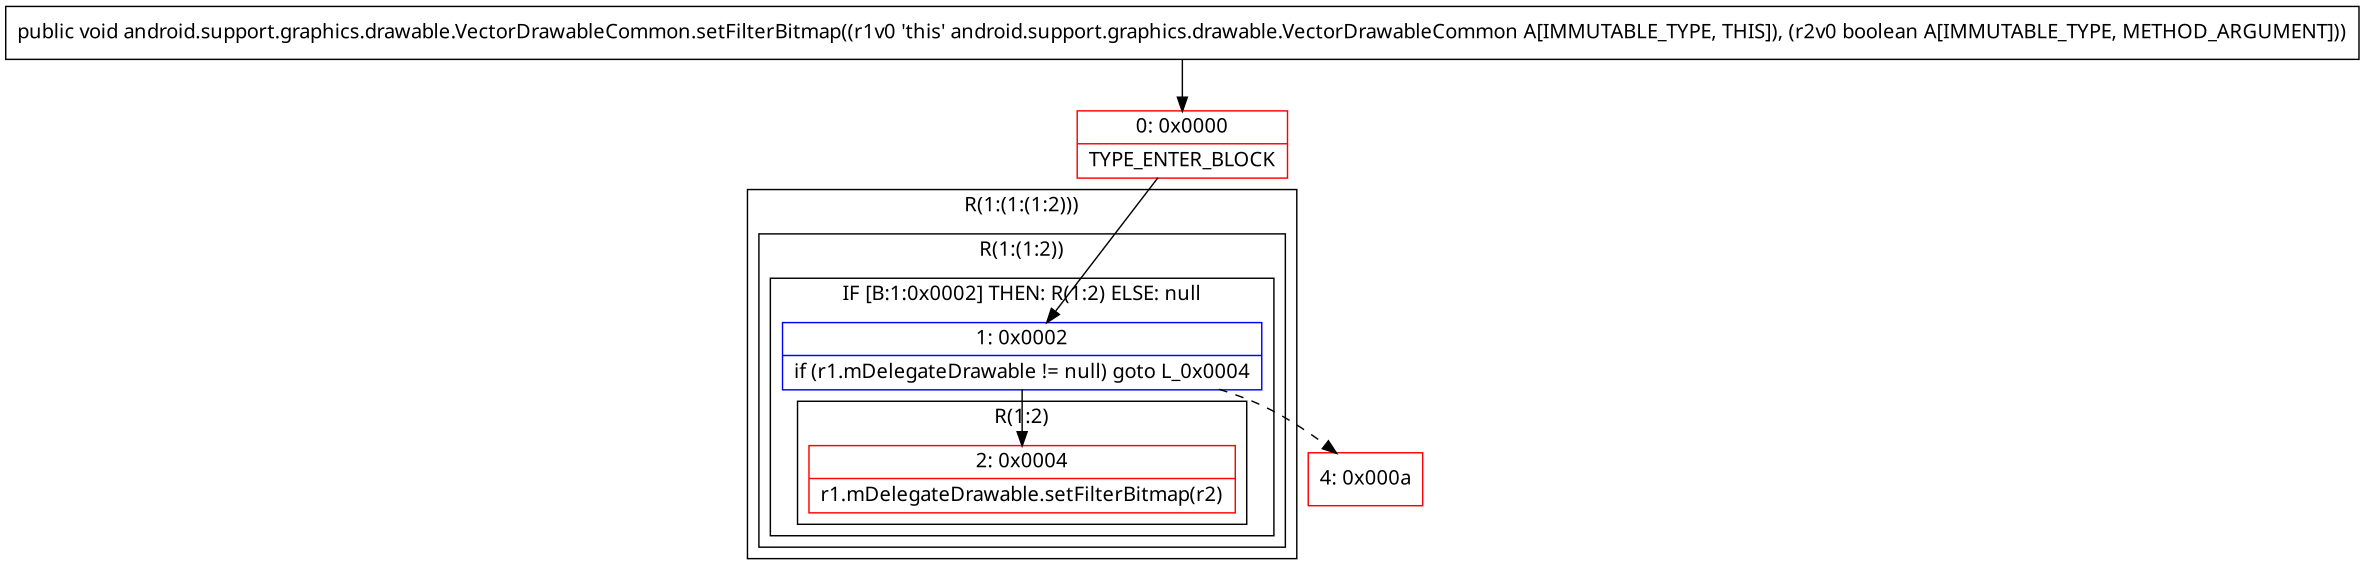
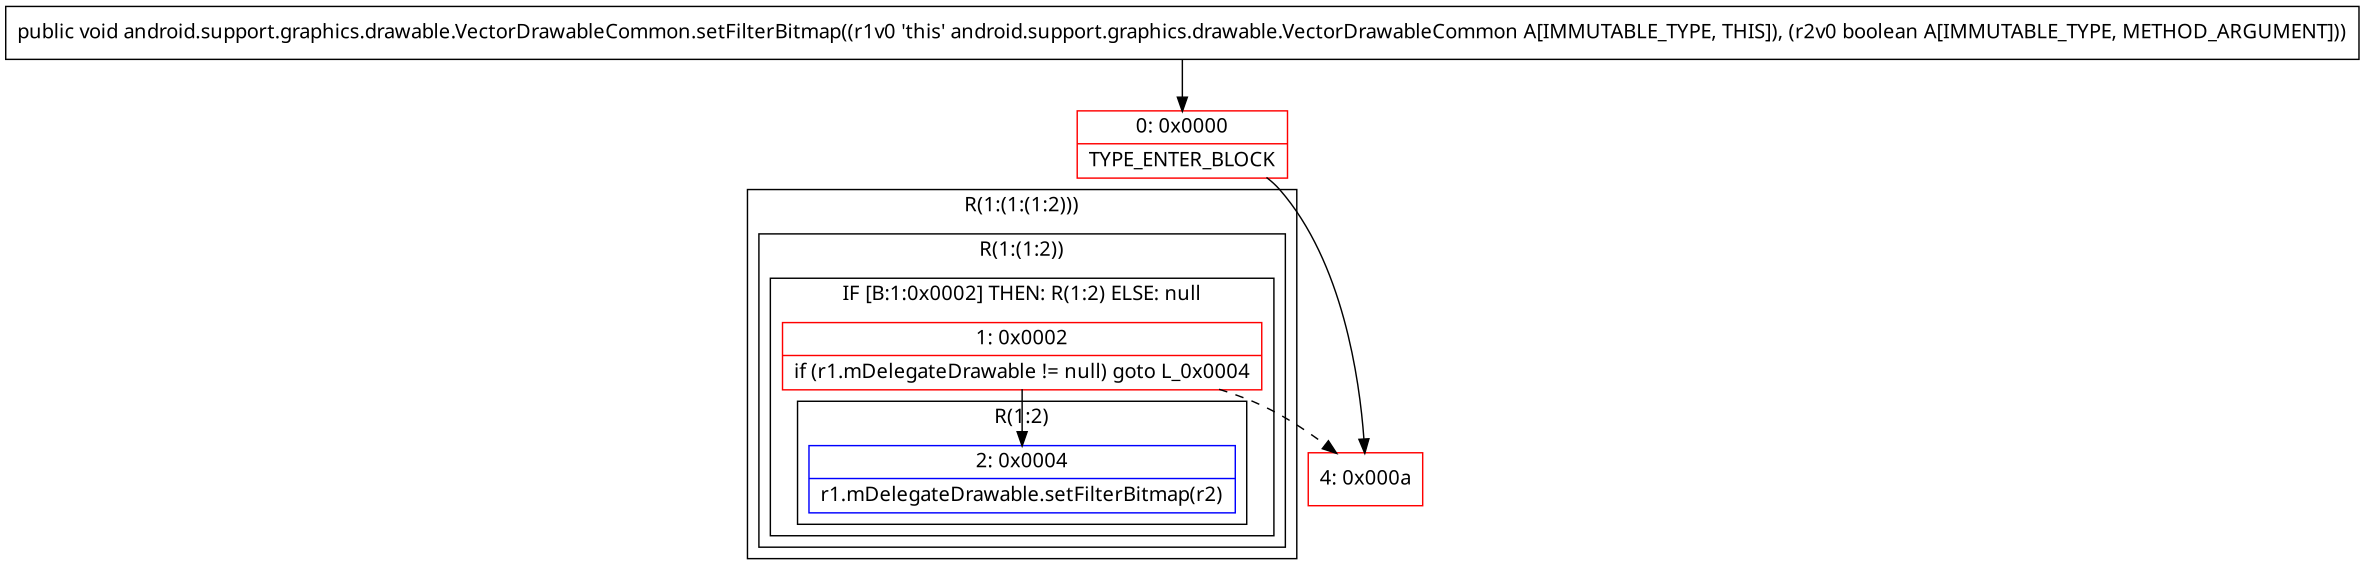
edge "0: 0x0000" -> "1: 0x0002": now "0: 0x0000" -> "4: 0x000a"
node "1: 0x0002": color blue -> red
node "2: 0x0004": color red -> blue
